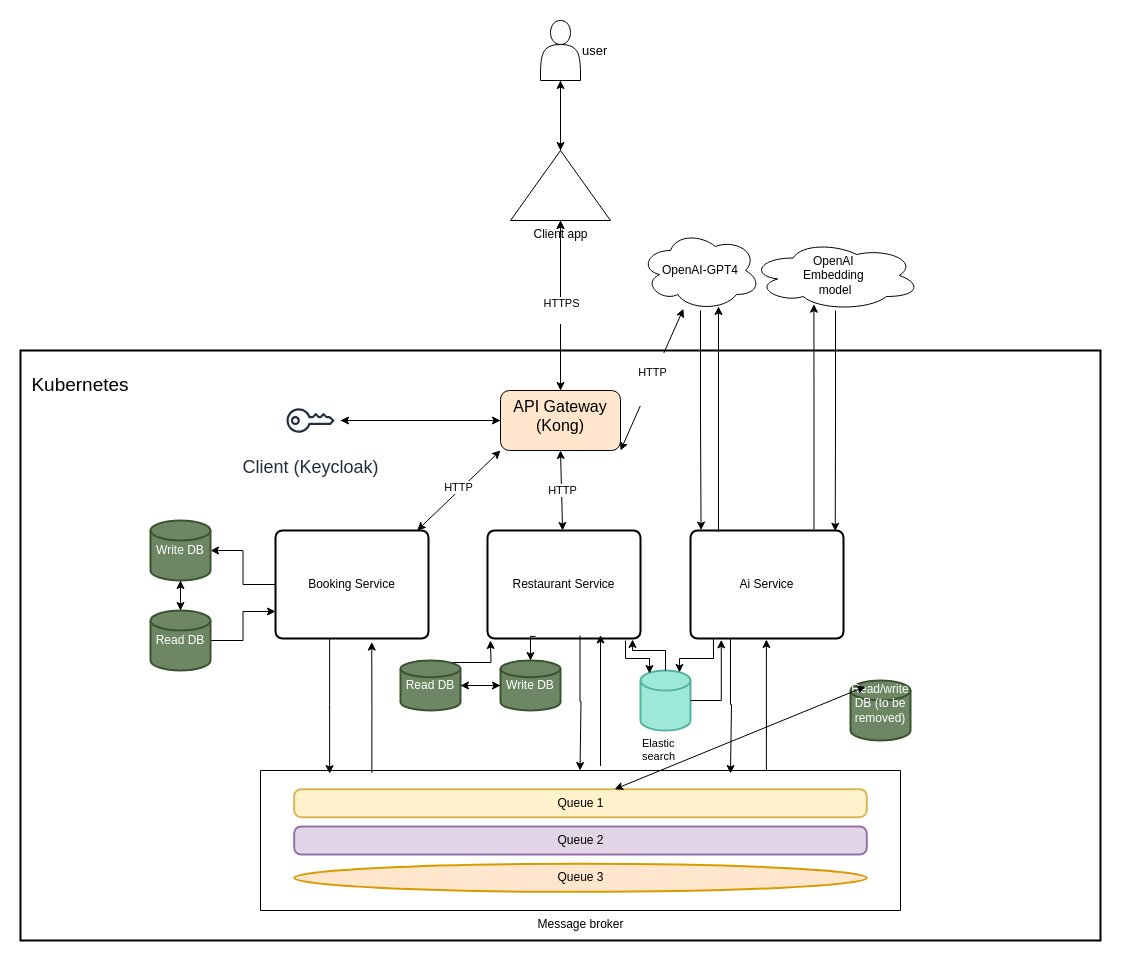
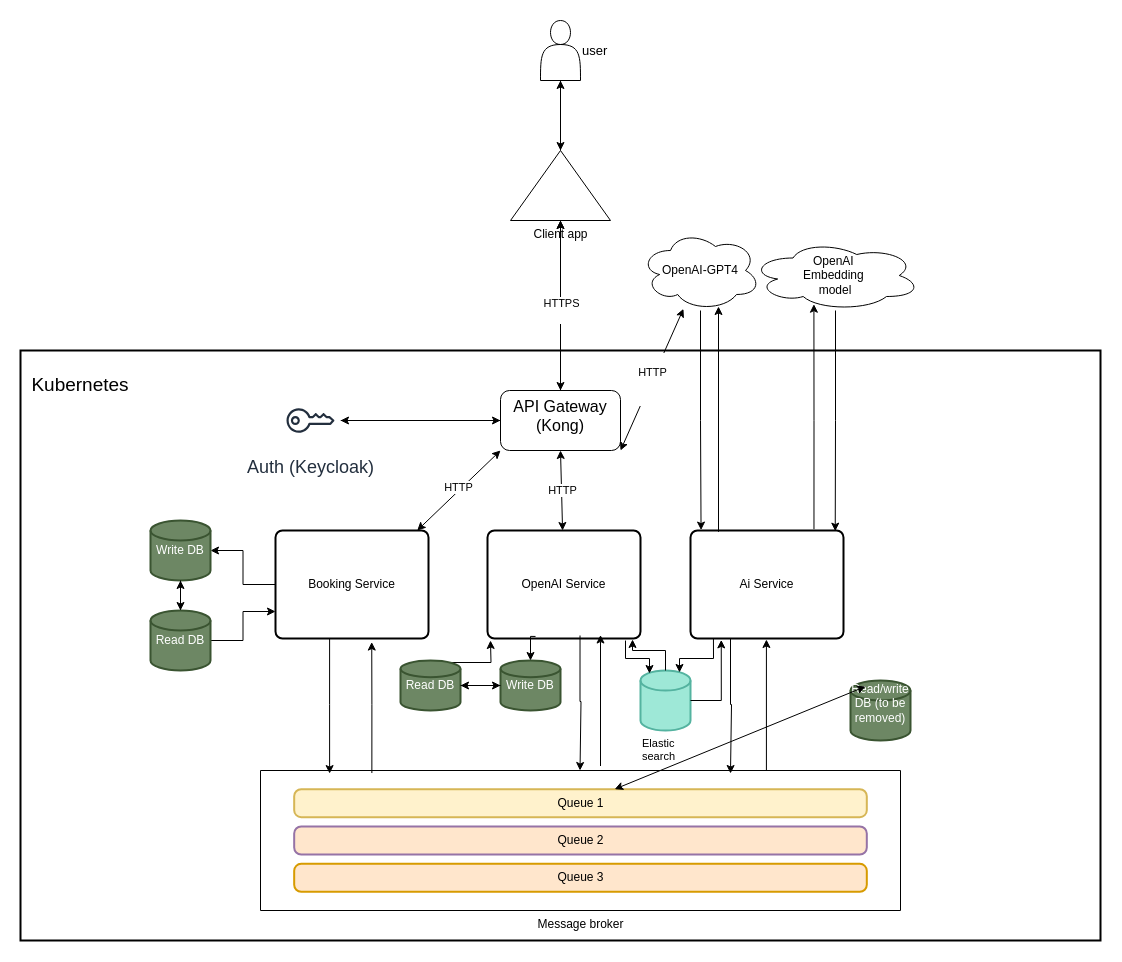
node "API Gateway (Kong)": fillcolor #ffe6cc -> #ffffff
node "Client (Keycloak)": label "Client (Keycloak)" -> "Auth (Keycloak)"
node "Restaurant Service": label "Restaurant Service" -> "OpenAI Service"
node "Queue 2": fillcolor #e1d5e7 -> #ffe6cc
node "Queue 3": shape ellipse -> rounded rectangle
